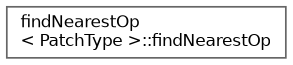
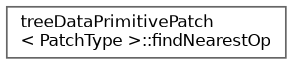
node "findNearestOp < PatchType >::findNearestOp": label "findNearestOp < PatchType >::findNearestOp" -> "treeDataPrimitivePatch < PatchType >::findNearestOp"
